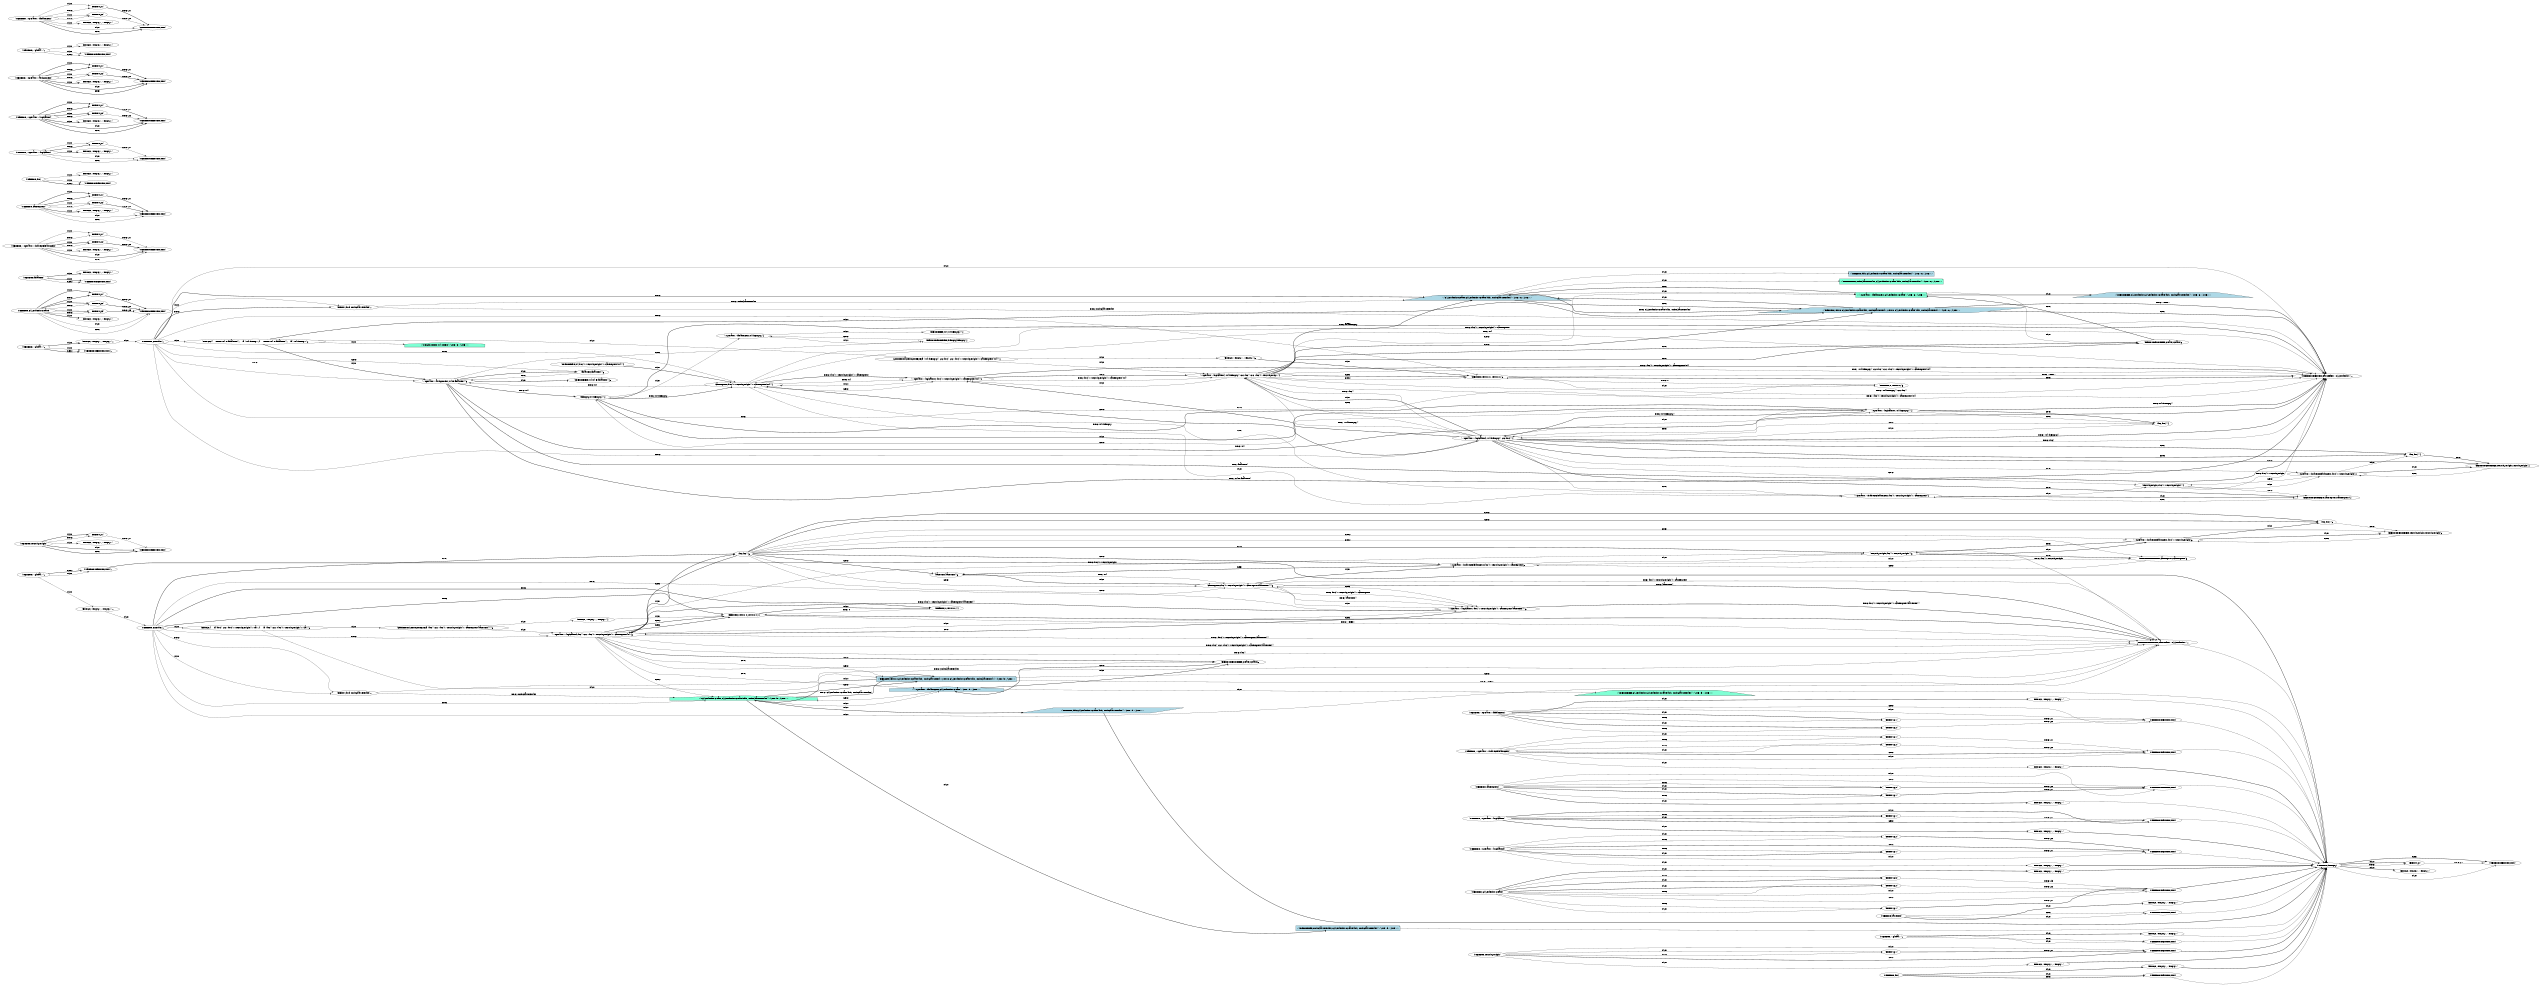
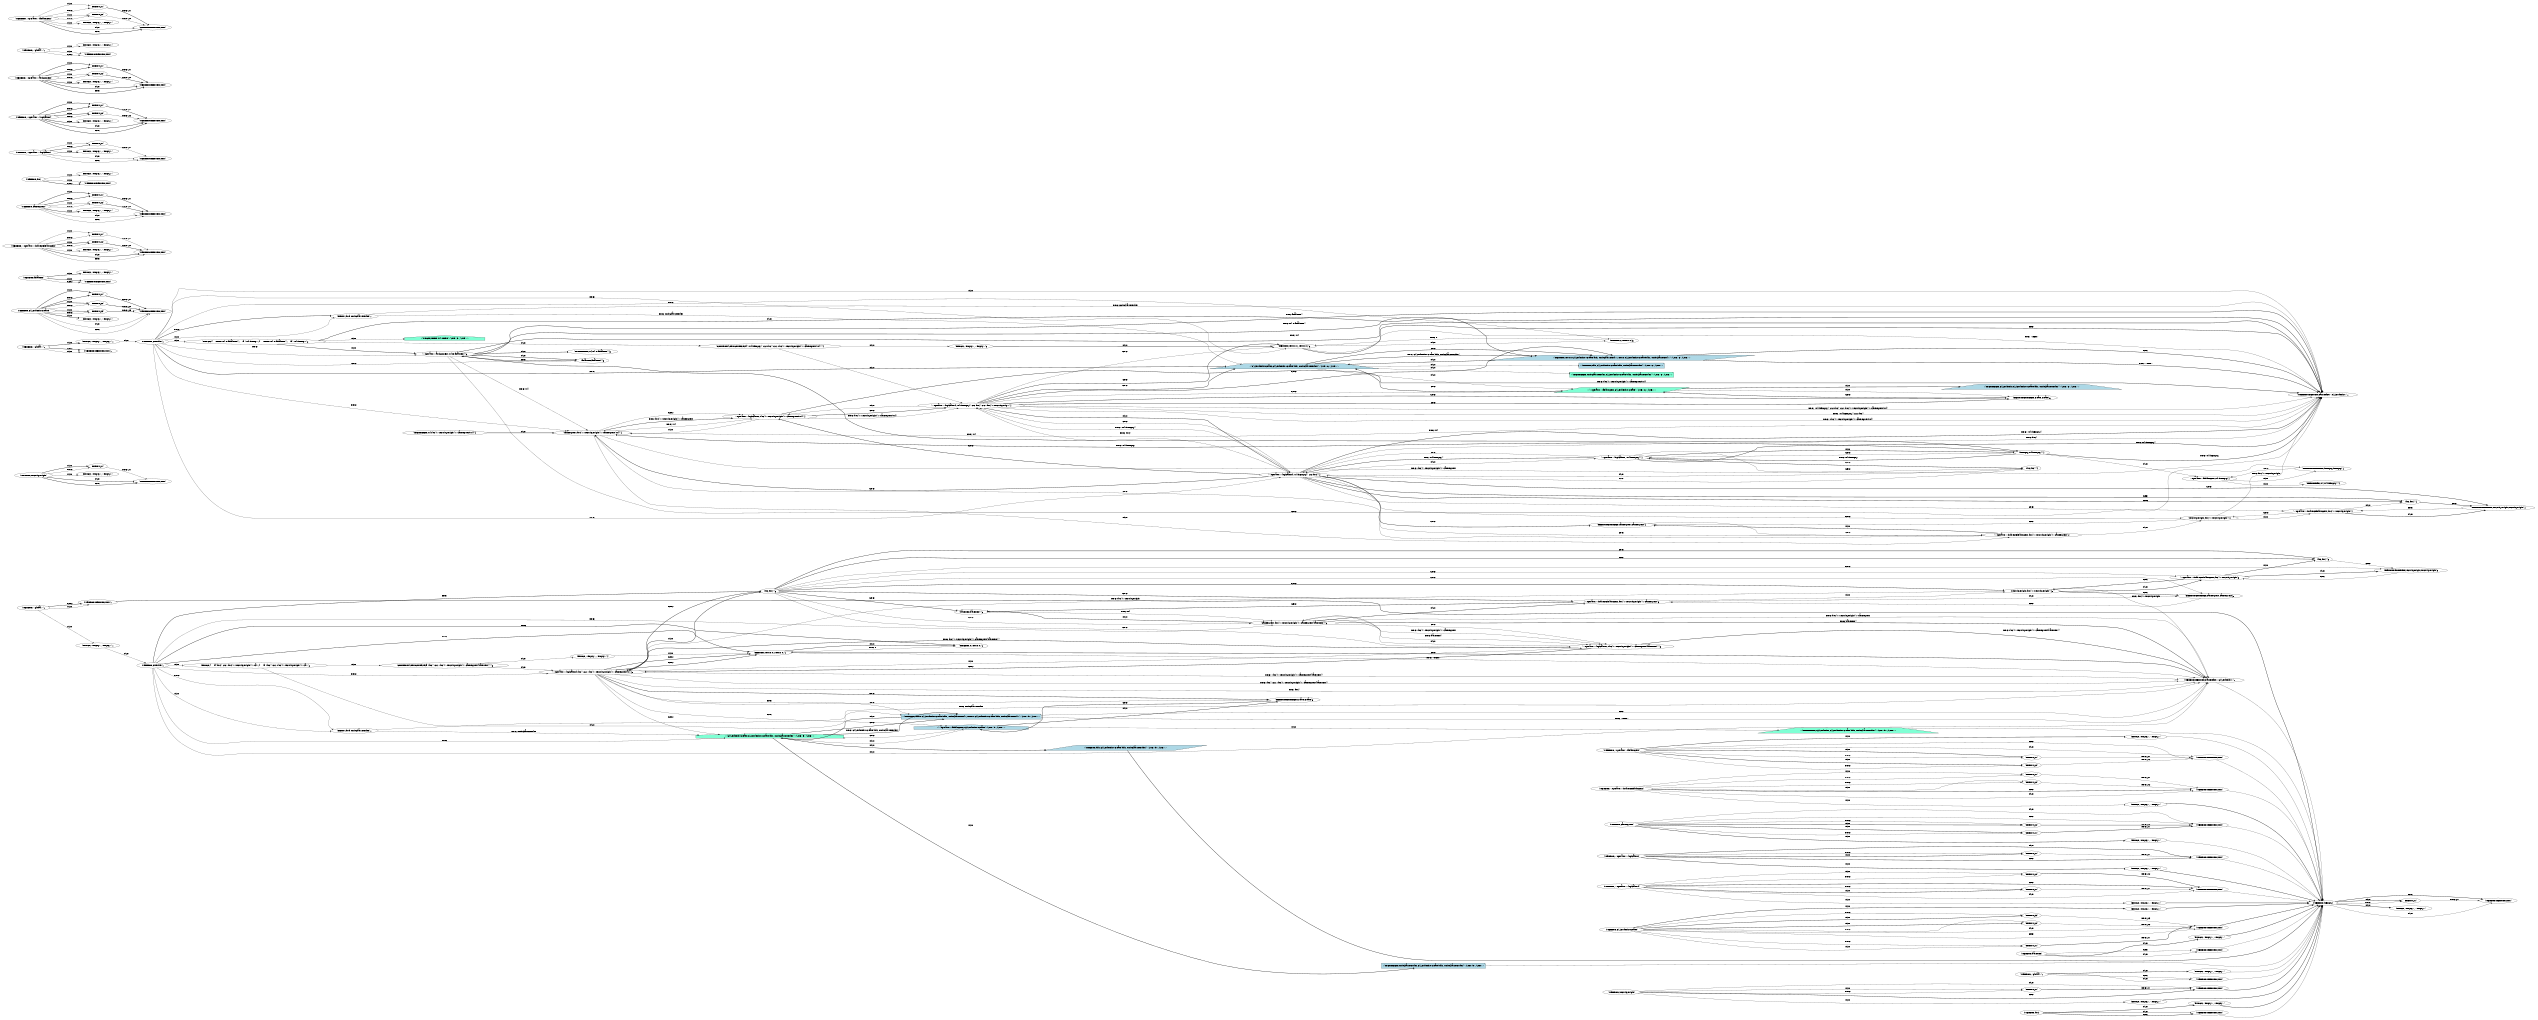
node "<(<operator>.fieldAccess,CSSRuleList::create)<SUB>6</SUB>>": shape note -> parallelogram
edge "(finalURL,finalURL())" -> "(<operator>.assignment,url = finalURL())": style solid -> bold
edge "(canRequest,doc()->securityOrigin()->canRequest(url))" -> "(<operator>.assignment,url = finalURL())": reversed
edge "(<operator>.logicalAnd,!url.isEmpty() && doc())" -> "(<operator>.logicalNot,!url.isEmpty())": arrowhead tee -> normal
